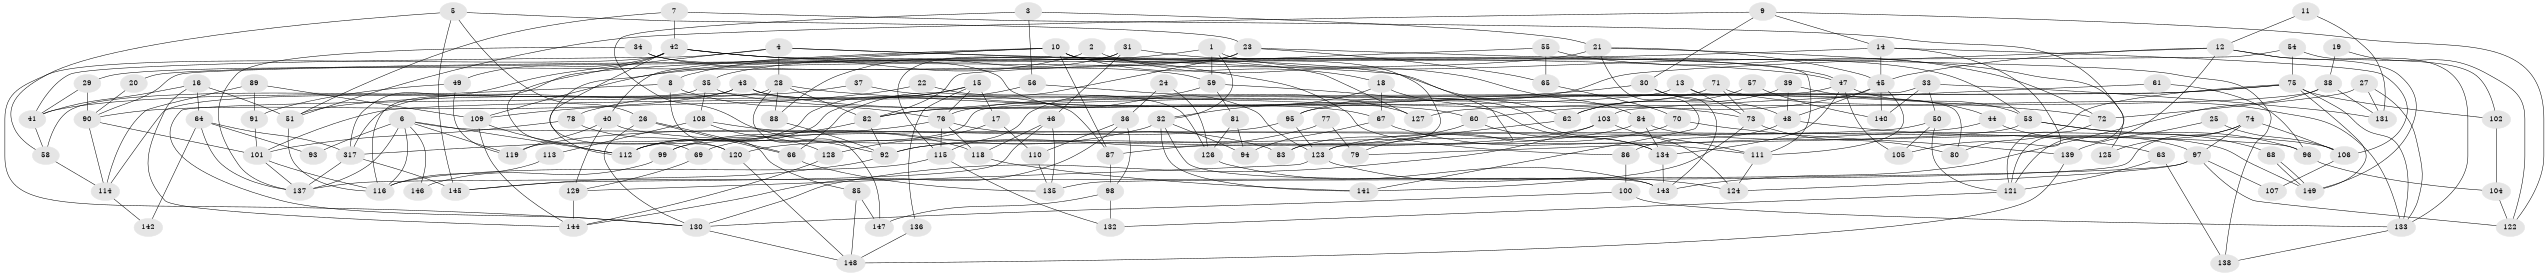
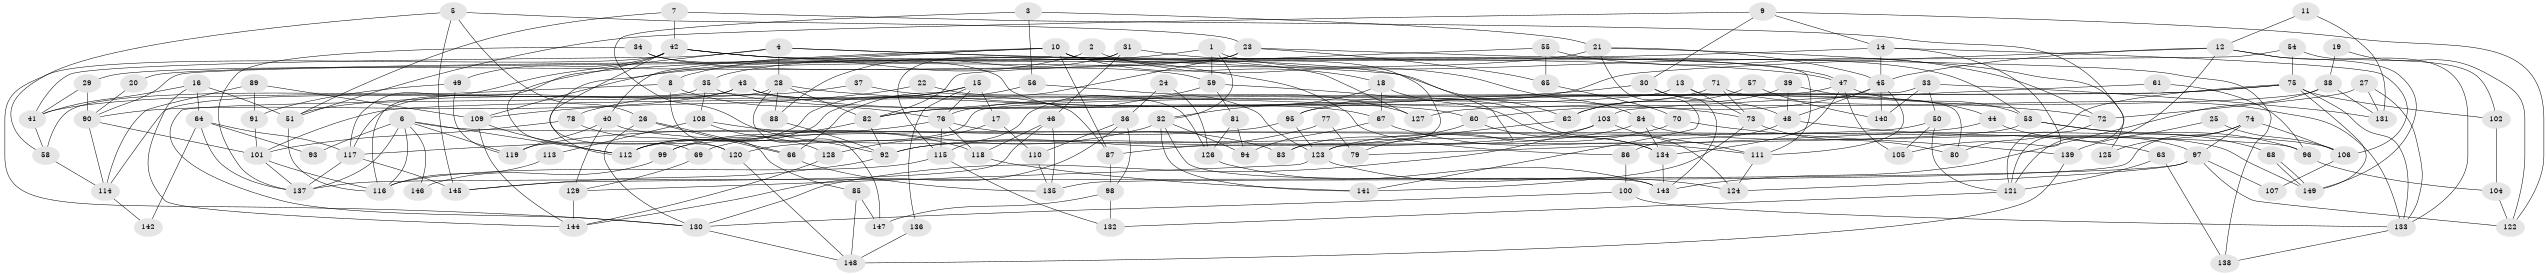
node "317": label "317" -> "117"
